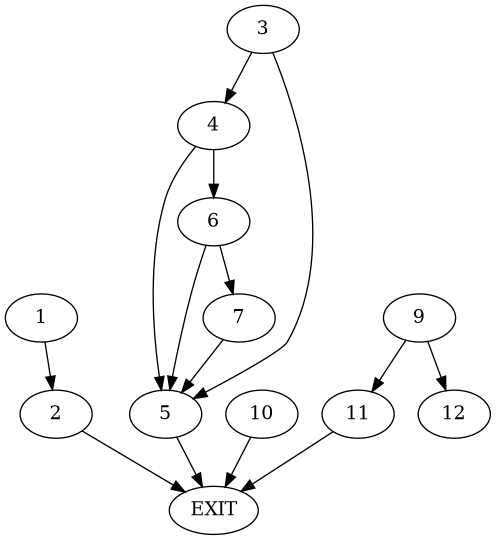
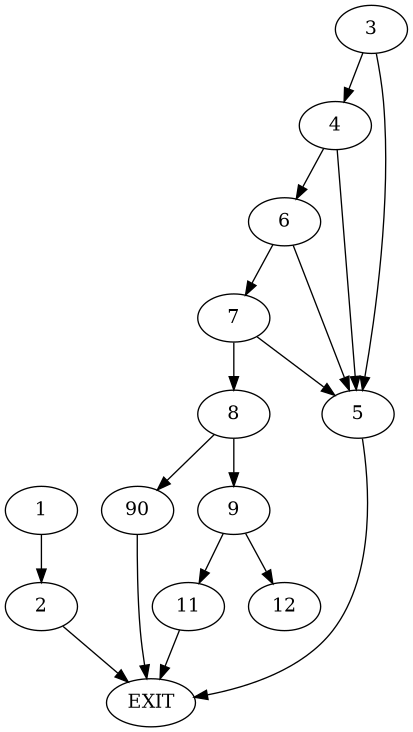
node "8": added
node "10": label "10" -> "90"
